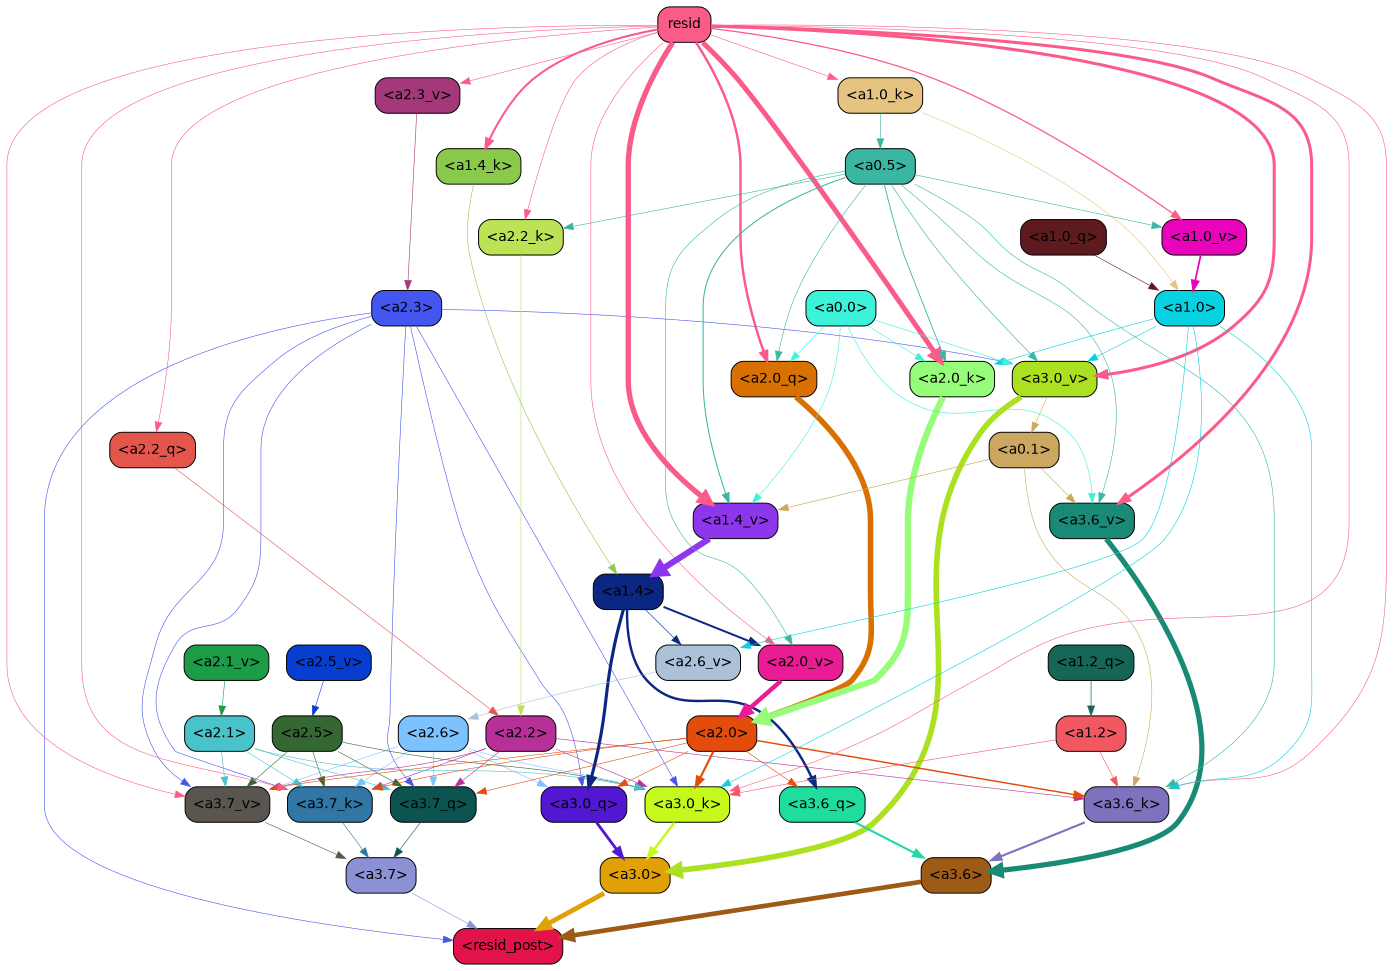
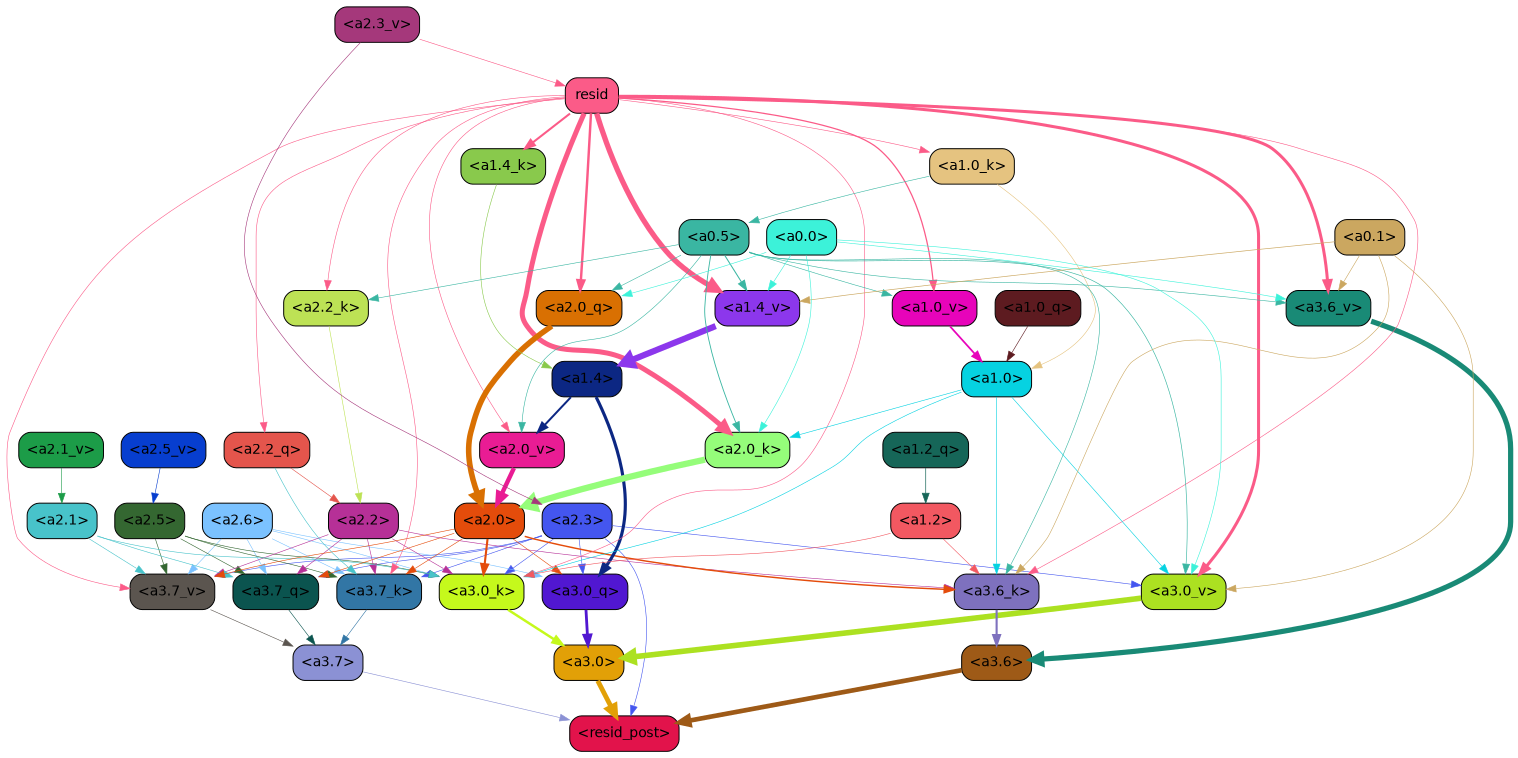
edge "resid" -> "<a2.3_v>": reversed
edge "<a3.0_v>" -> "<a0.1>": reversed
node "<a2.6_v>": removed
edge "<a2.1>" -> "<a3.7_k>": now "<a2.2_q>" -> "<a3.7_k>"
node "<a3.6_q>": removed
